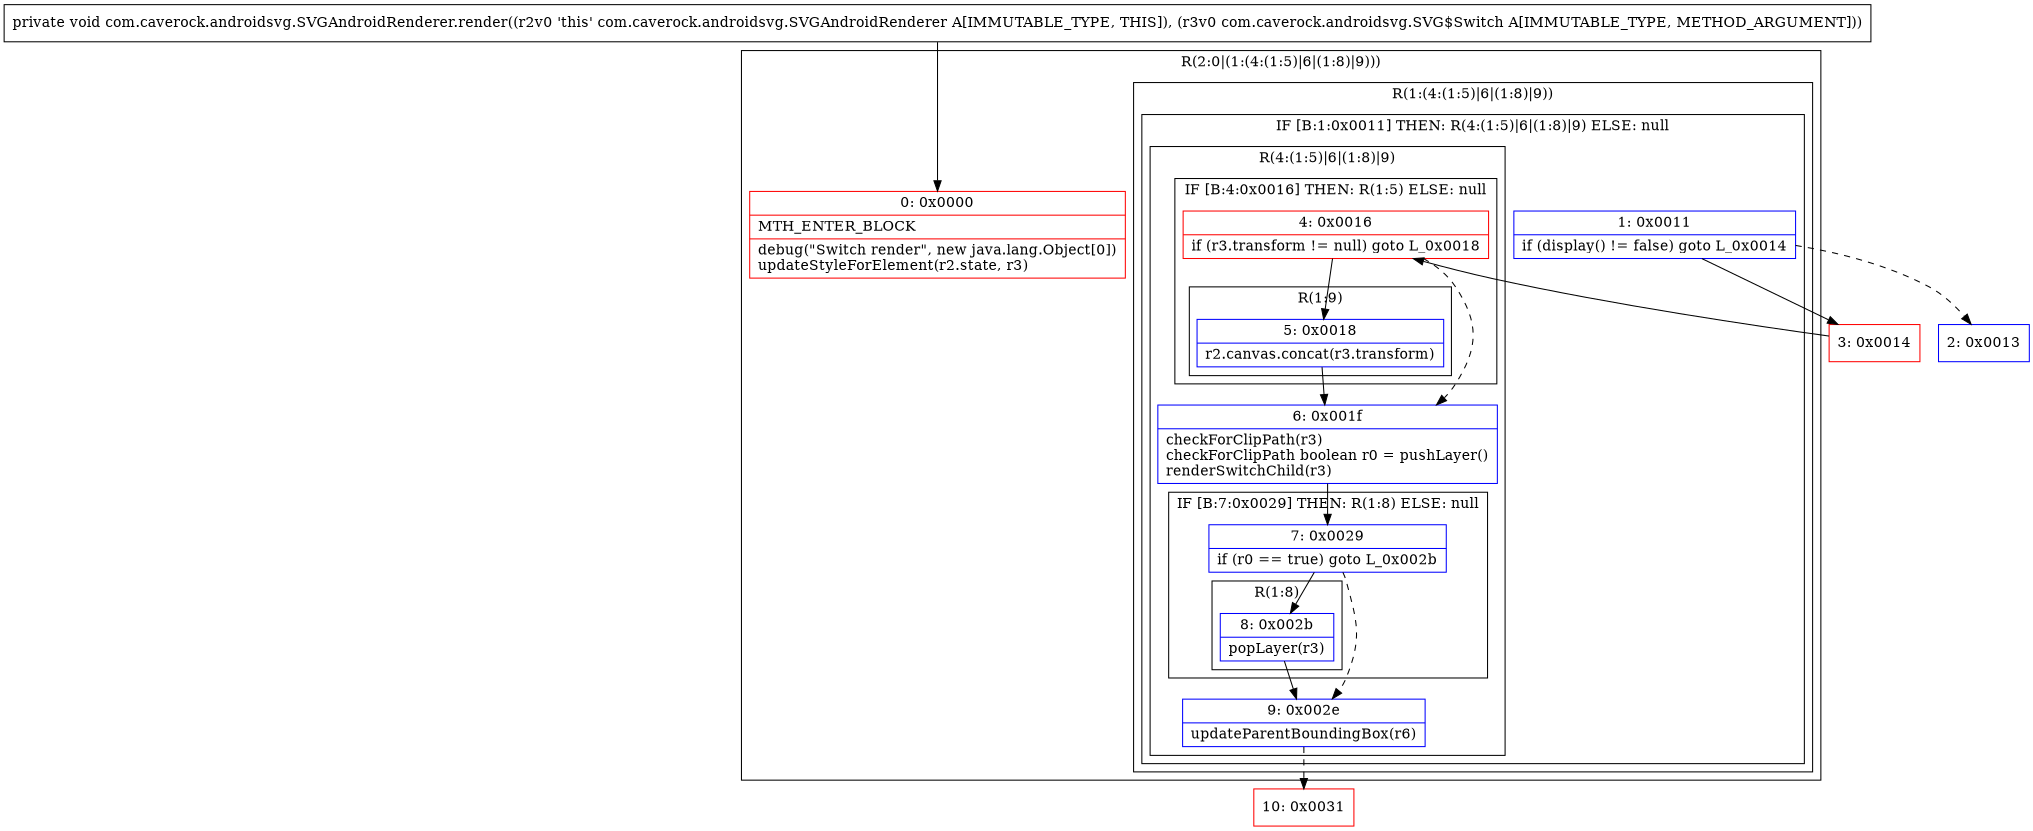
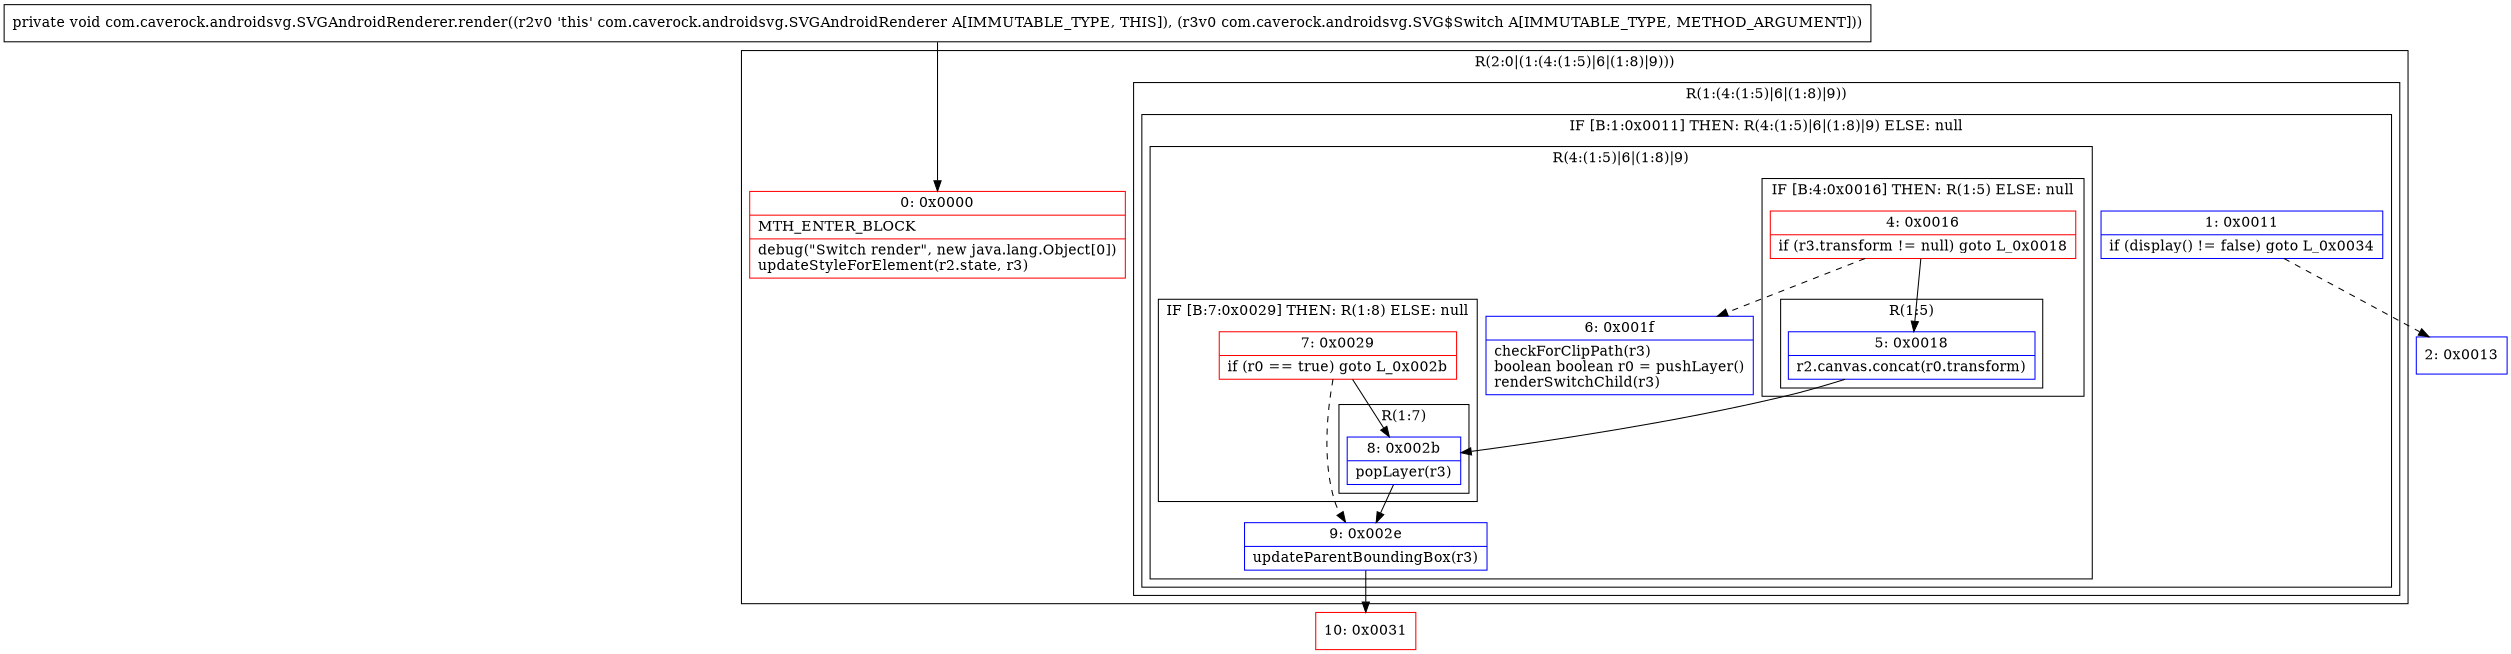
node "1: 0x0011": text "if (display() != false) goto L_0x0014" -> "if (display() != false) goto L_0x0034"
cluster "R(1:9)": label "R(1:9)" -> "R(1:5)"
node "3: 0x0014": removed
node "5: 0x0018": text "r2.canvas.concat(r3.transform)" -> "r2.canvas.concat(r0.transform)"
edge "5: 0x0018" -> "6: 0x001f": now "5: 0x0018" -> "8: 0x002b"
node "6: 0x001f": text "checkForClipPath boolean r0 = pushLayer()" -> "boolean boolean r0 = pushLayer()"
edge "6: 0x001f" -> "7: 0x0029": removed
node "7: 0x0029": color blue -> red
cluster "R(1:8)": label "R(1:8)" -> "R(1:7)"
node "9: 0x002e": text "updateParentBoundingBox(r6)" -> "updateParentBoundingBox(r3)"
edge "9: 0x002e" -> "10: 0x0031": style dashed -> solid
